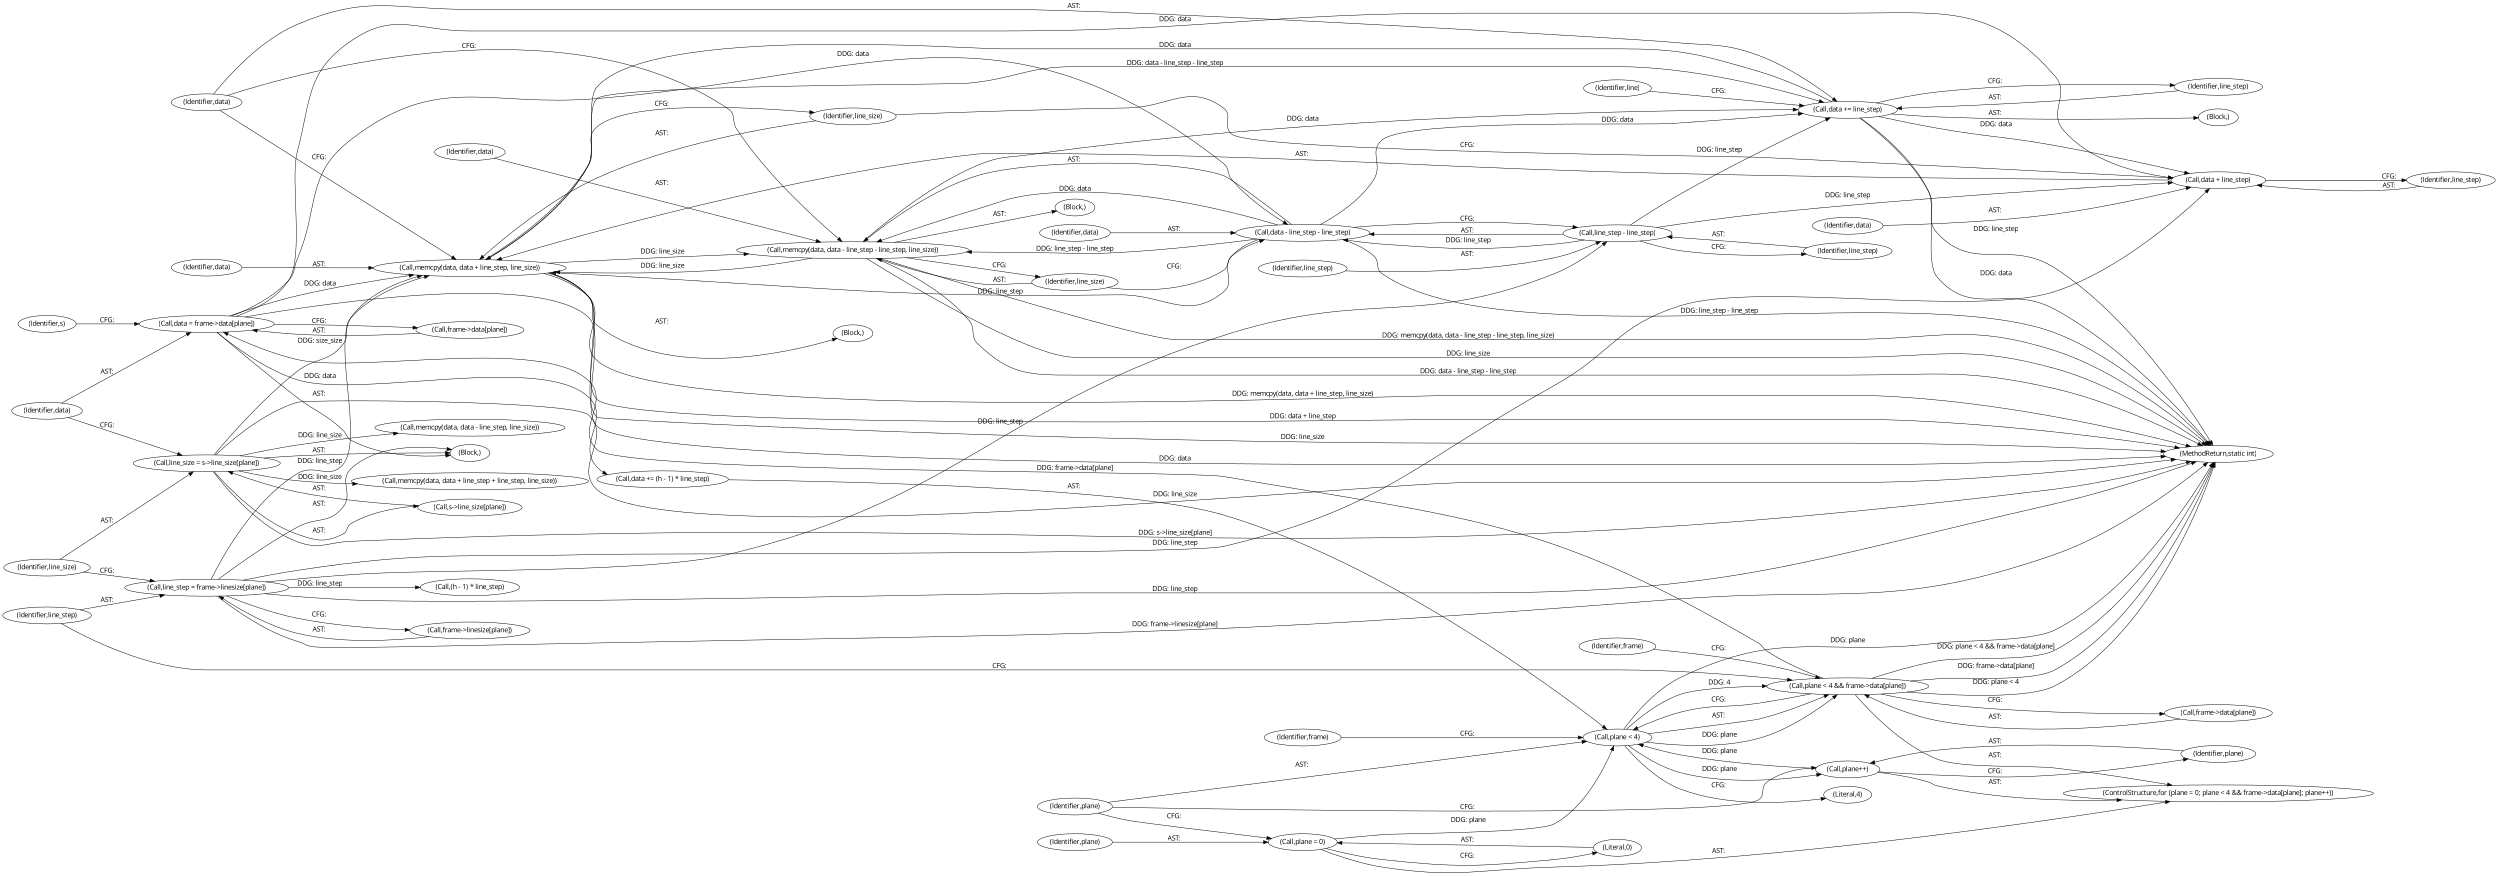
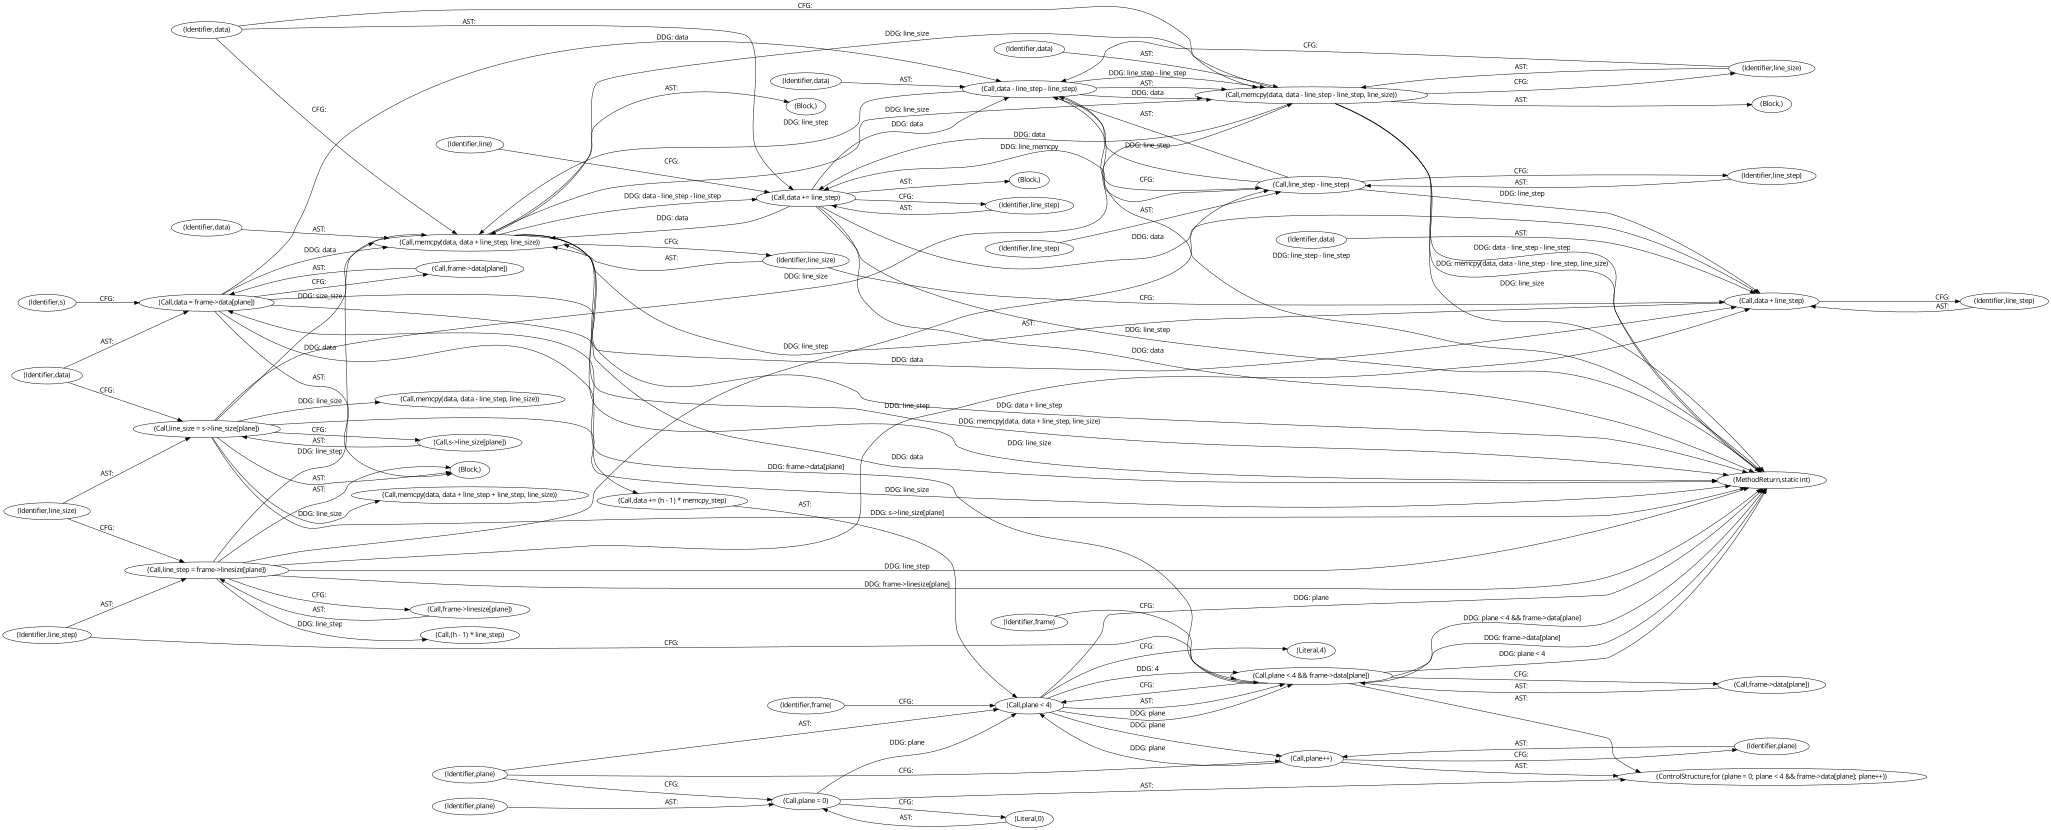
edge "(Call,data - line_step - line_step)" -> "(Call,data += line_step)": reversed
edge "(Call,line_step - line_step)" -> "(Call,data += line_step)": label "DDG: line_step" -> "DDG: line_memcpy"
edge "(Call,line_size = s->line_size[plane])" -> "(Call,memcpy(data, data - line_step - line_step, line_size))": added, label "DDG: line_size"
node "(Call,data += (h - 1) * line_step)": label "(Call,data += (h - 1) * line_step)" -> "(Call,data += (h - 1) * memcpy_step)"
edge "(Call,line_size = s->line_size[plane])" -> "(Call,s->line_size[plane])": label "AST: " -> "CFG: "
